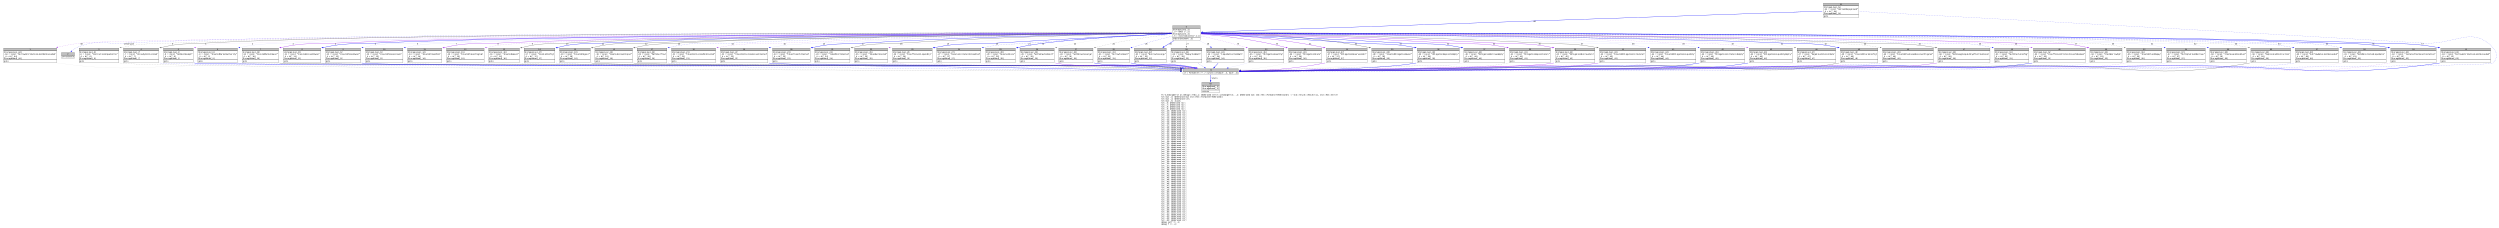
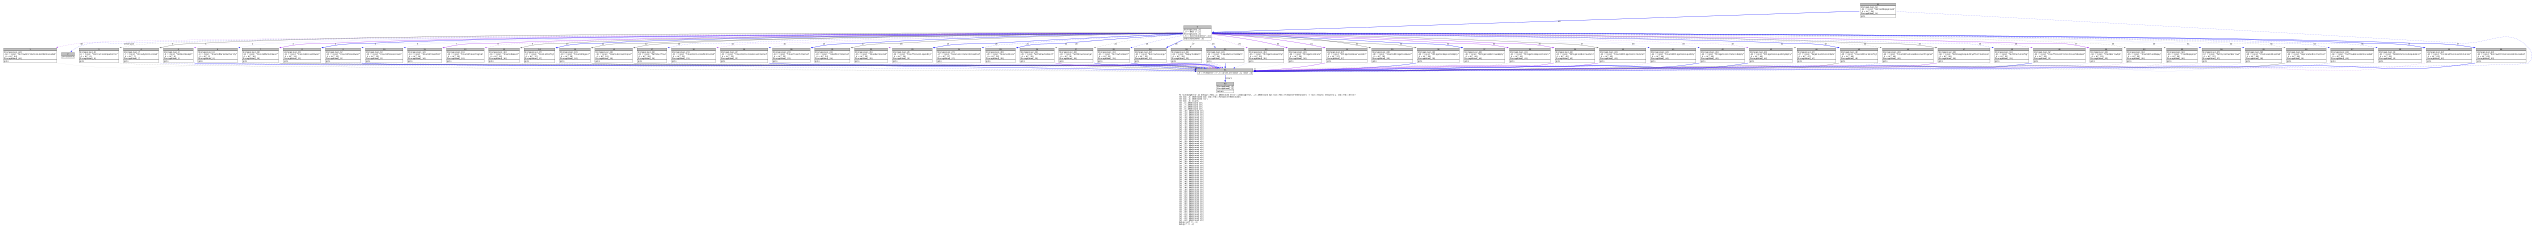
edge "0" -> "36": color blue -> gray40
node "53": added
